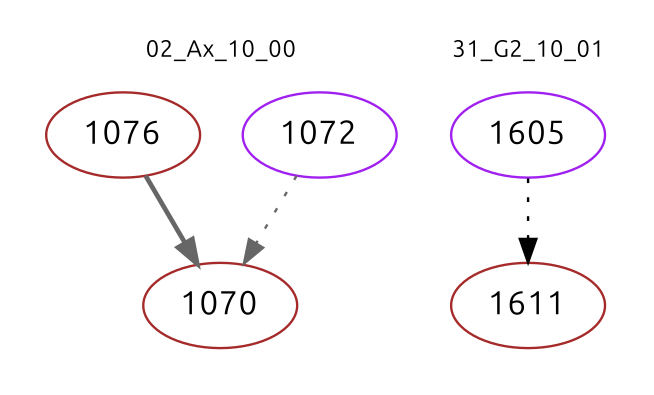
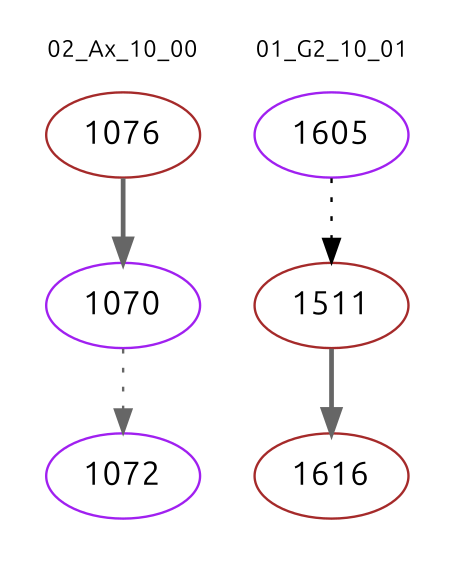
cluster "31_G2_10_01": label "31_G2_10_01" -> "01_G2_10_01"
edge "1072" -> "1070": reversed
node "1070": color brown -> purple
node "1611": label "1611" -> "1511"
node "1616": added
